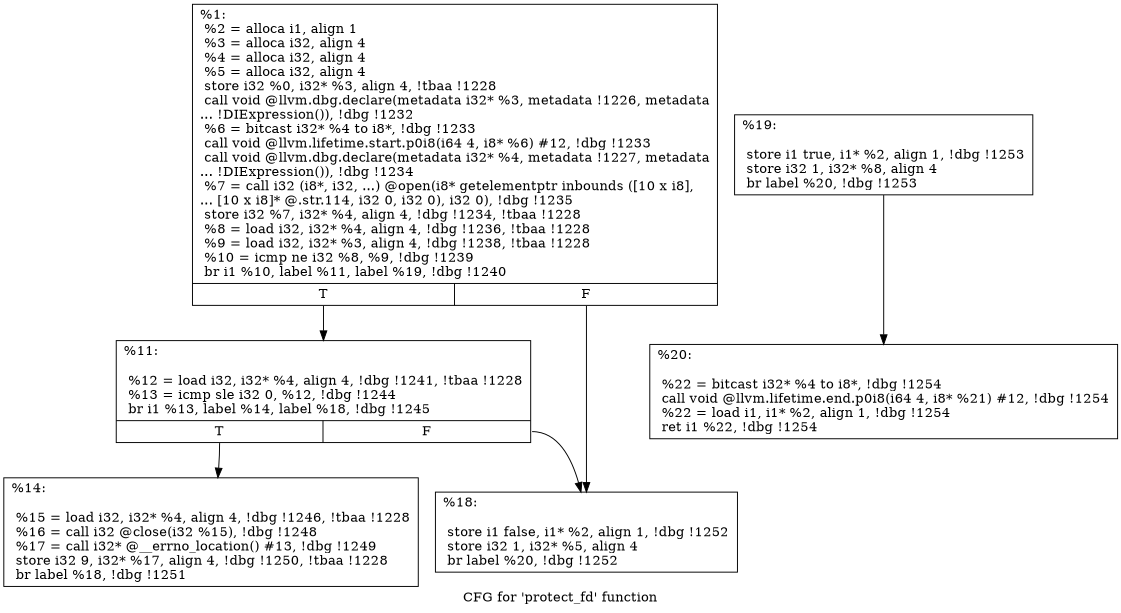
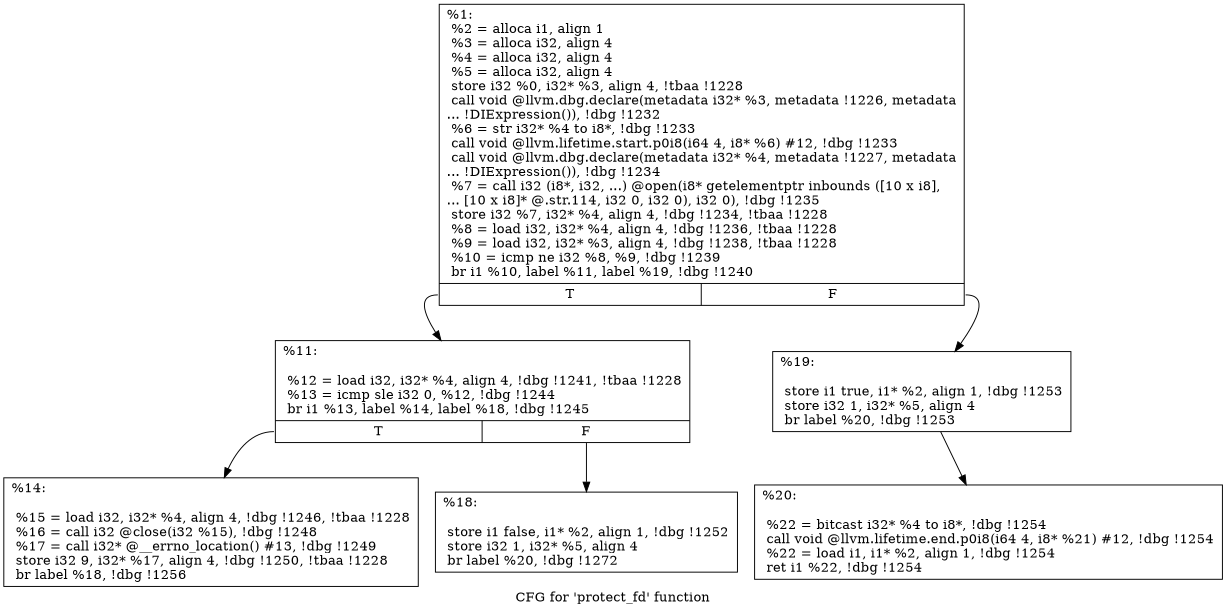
node "%1:": text "%6 = bitcast i32* %4 to i8*, !dbg !1233" -> "%6 = str i32* %4 to i8*, !dbg !1233"
node "%19:": text "store i32 1, i32* %8, align 4" -> "store i32 1, i32* %5, align 4"
edge "%1:" -> "%18:": now "%1:" -> "%19:"
node "%18:": text "br label %20, !dbg !1252" -> "br label %20, !dbg !1272"
node "%14:": text "br label %18, !dbg !1251" -> "br label %18, !dbg !1256"
